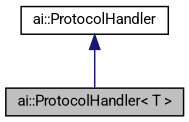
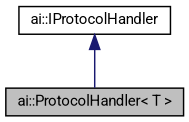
node "ai::ProtocolHandler": label "ai::ProtocolHandler" -> "ai::IProtocolHandler"
